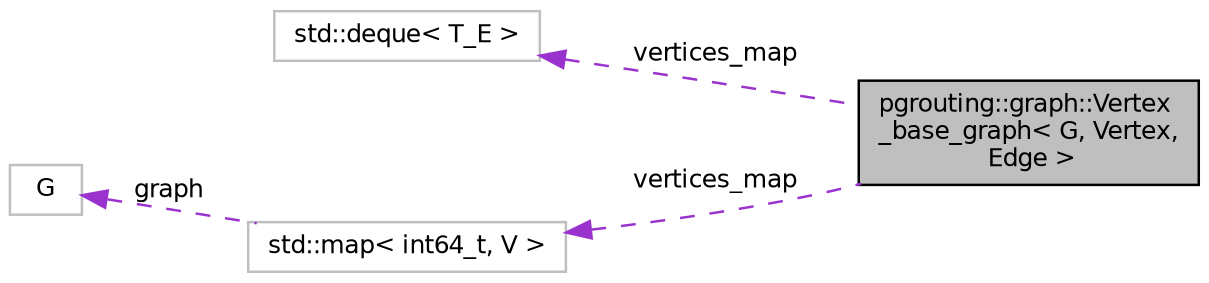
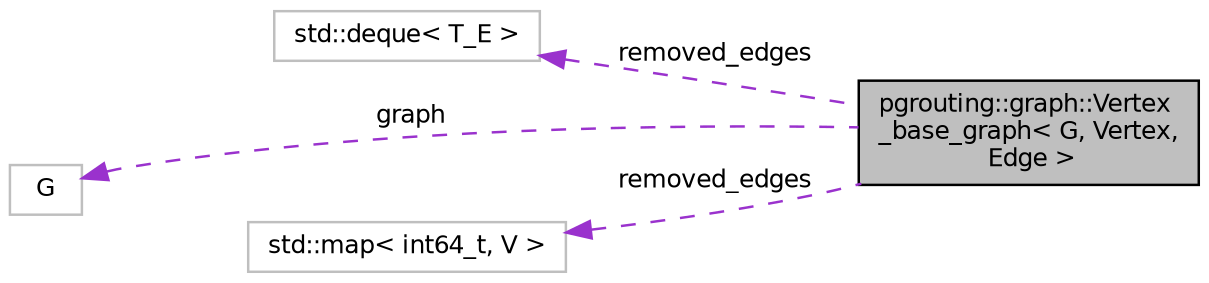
edge "pgrouting::graph::Vertex _base_graph< G, Vertex, Edge >" -> "std::deque< T_E >": label " vertices_map" -> " removed_edges"
edge "pgrouting::graph::Vertex _base_graph< G, Vertex, Edge >" -> "std::map< int64_t, V >": label " vertices_map" -> " removed_edges"
edge "std::map< int64_t, V >" -> "G": now "pgrouting::graph::Vertex _base_graph< G, Vertex, Edge >" -> "G"
